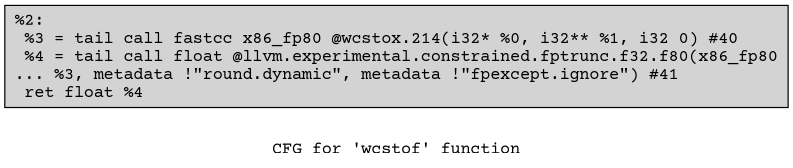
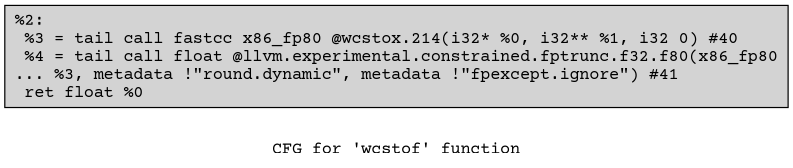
node "%2:": text "ret float %4" -> "ret float %0"
